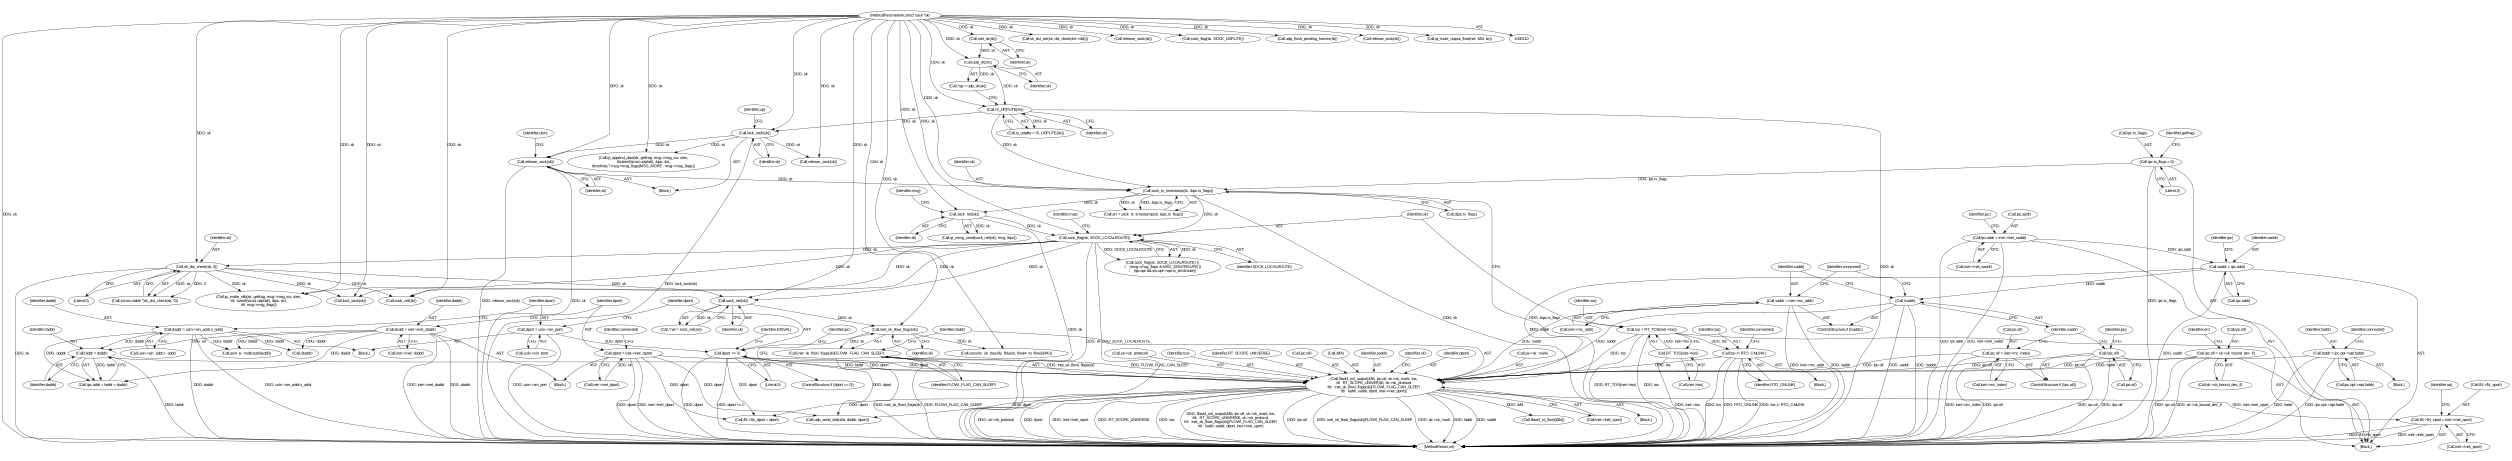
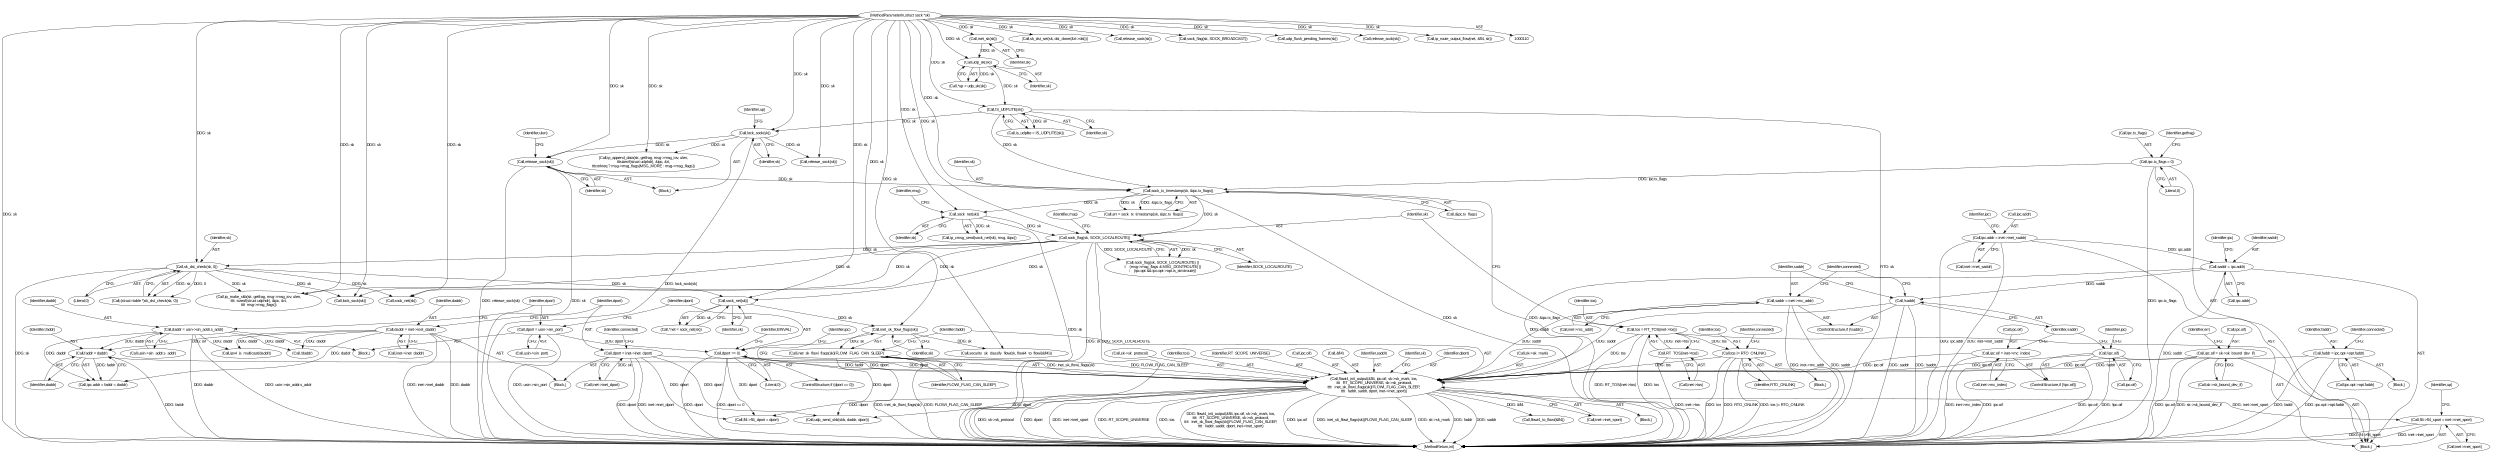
node "(Call,sock_flag(sk, SOCK_UDPLITE))": label "(Call,sock_flag(sk, SOCK_UDPLITE))" -> "(Call,sock_flag(sk, SOCK_BROADCAST))"
edge "(Call,*up = udp_sk(sk))" -> "(Call,IS_UDPLITE(sk))": now "(Call,*up = udp_sk(sk))" -> "(Call,udp_sk(sk))"
edge "(MethodParameterIn,struct sock *sk)" -> "(Call,inet_sk_flowi_flags(sk))": label "CAN: sk" -> "DDG: sk"
edge "(Call,IS_UDPLITE(sk))" -> "(MethodReturn,int)": label "DDG: sk" -> "RTO: sk"
edge "(Call,sk->sk_bound_dev_if)" -> "(Call,ipc.oif = sk->sk_bound_dev_if)": label "AST: " -> "DDG: "
node "(Call,fl4->fl4_sport)": removed
